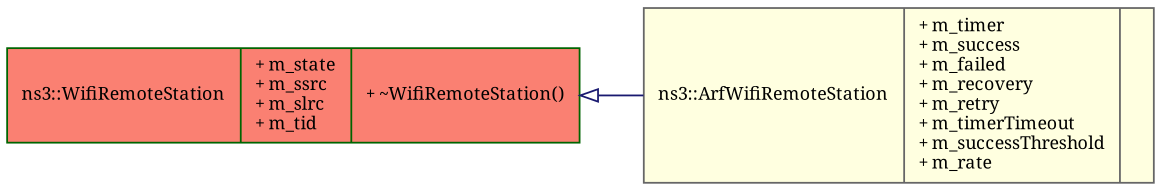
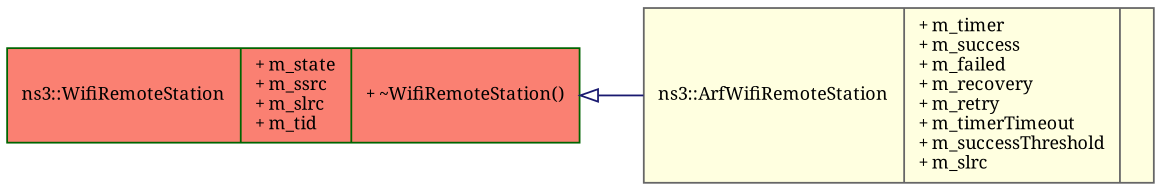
node "ns3::ArfWifiRemoteStation": text "+ m_rate" -> "+ m_slrc"
